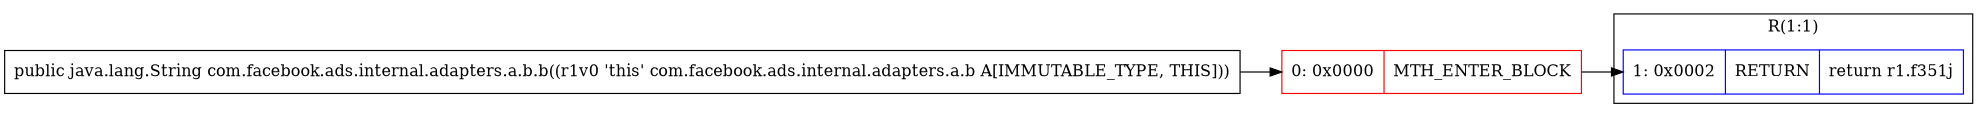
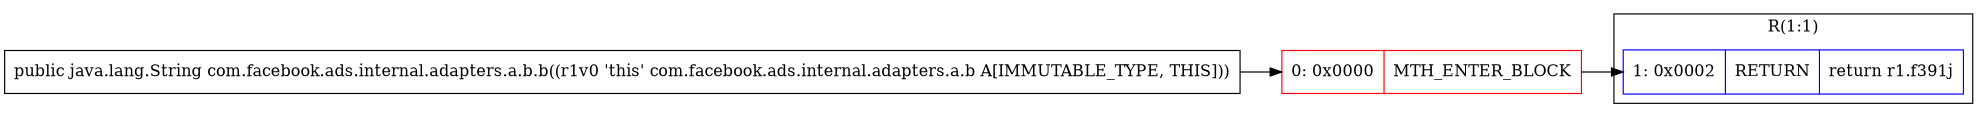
node "1: 0x0002": text "return r1.f351j" -> "return r1.f391j"
